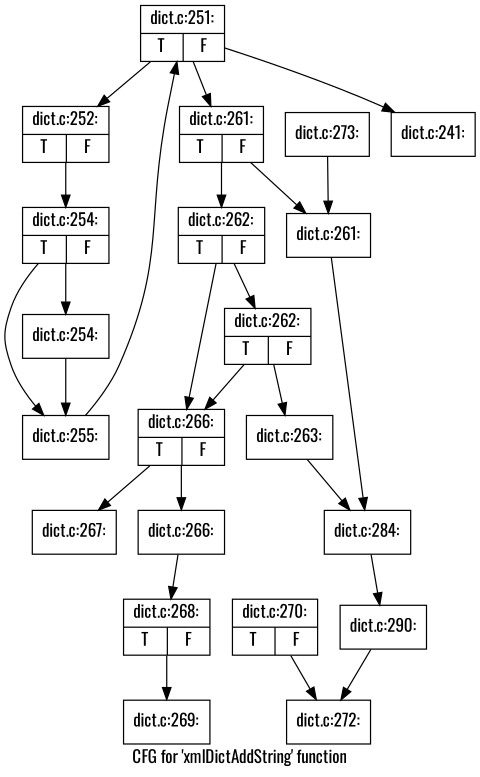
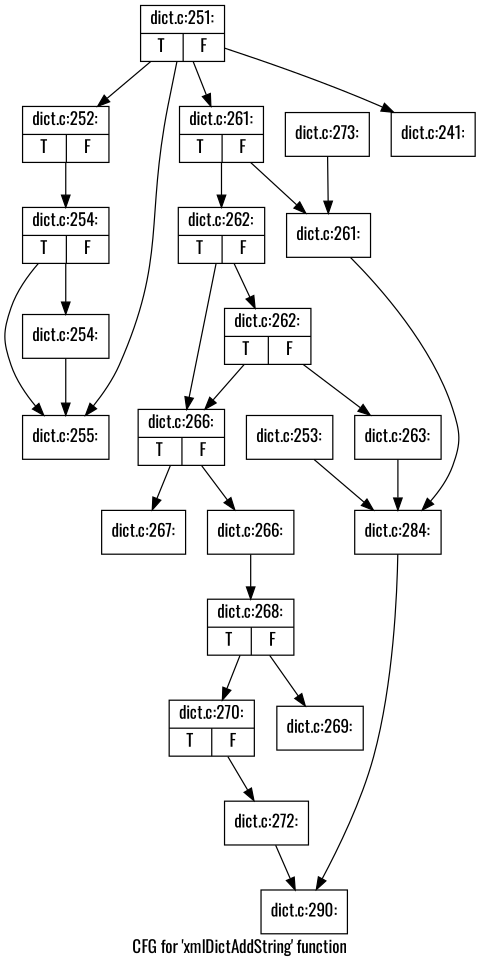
edge "dict.c:255:" -> "dict.c:251:": reversed
node "dict.c:253:": added
edge "dict.c:290:" -> "dict.c:272:": reversed
edge "dict.c:268:" -> "dict.c:270:": added
